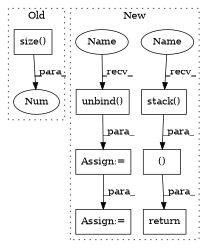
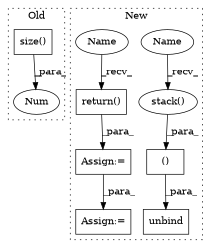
node "unbind()": label "unbind()" -> "return()"
node "stack()": shape box -> ellipse
node "return": label "return" -> "unbind"
